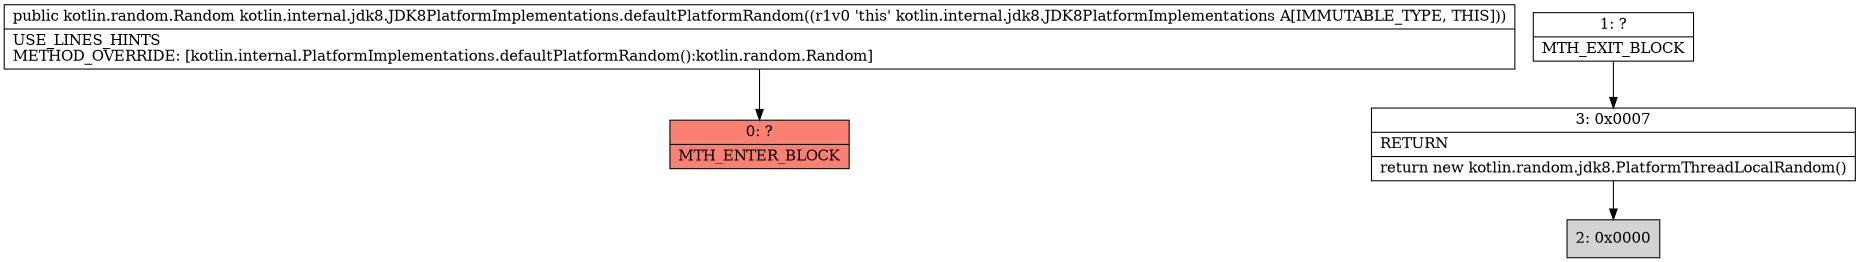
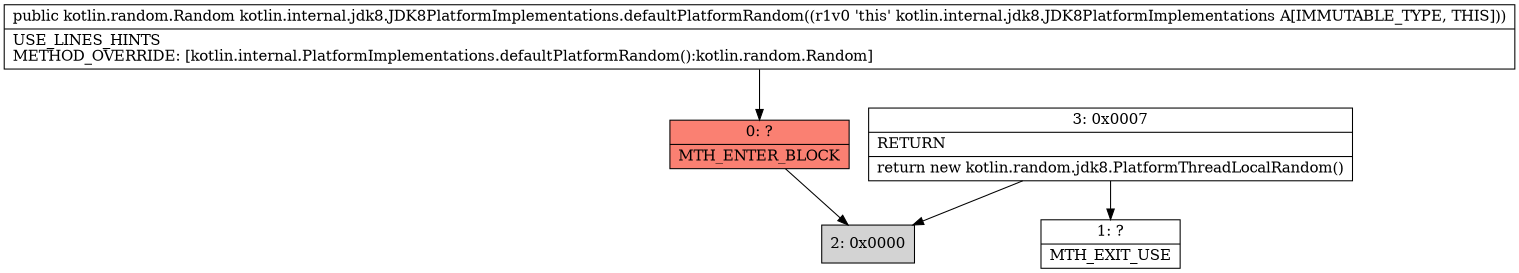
node "1: ?": text "MTH_EXIT_BLOCK" -> "MTH_EXIT_USE"
edge "1: ?" -> "3: 0x0007": reversed
edge "0: ?" -> "2: 0x0000": added
